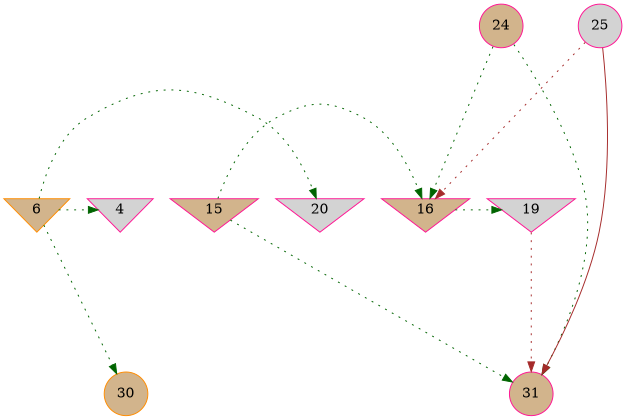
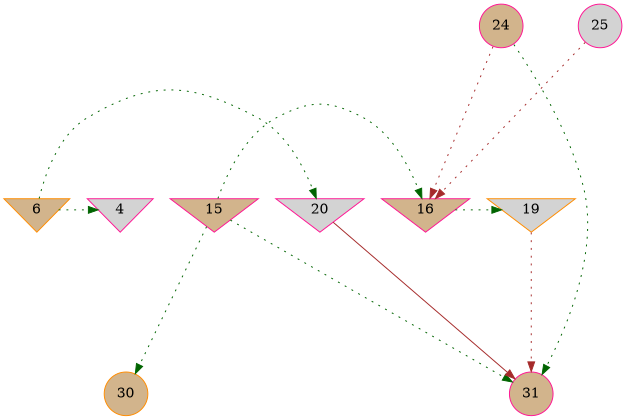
edge "24" -> "16": color darkgreen -> brown
node "19": color deeppink -> darkorange
edge "25" -> "31": now "20" -> "31"
edge "6" -> "30": now "15" -> "30"
